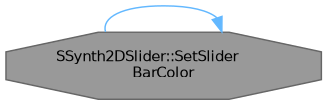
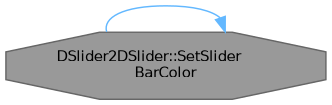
node "SSynth2DSlider::SetSlider BarColor": label "SSynth2DSlider::SetSlider BarColor" -> "DSlider2DSlider::SetSlider BarColor"
